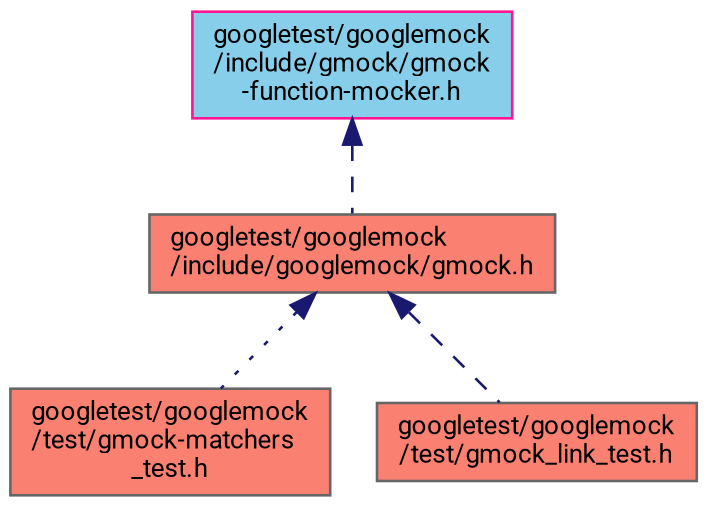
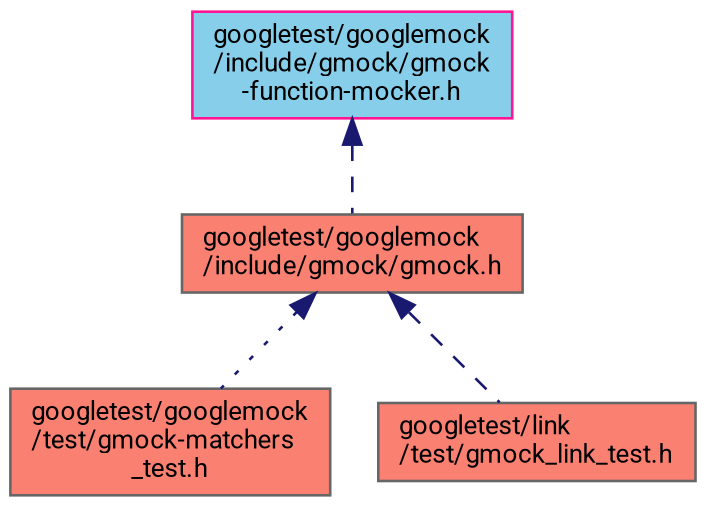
node "googletest/googlemock /include/googlemock/gmock.h": label "googletest/googlemock /include/googlemock/gmock.h" -> "googletest/googlemock /include/gmock/gmock.h"
node "googletest/googlemock /test/gmock_link_test.h": label "googletest/googlemock /test/gmock_link_test.h" -> "googletest/link /test/gmock_link_test.h"
